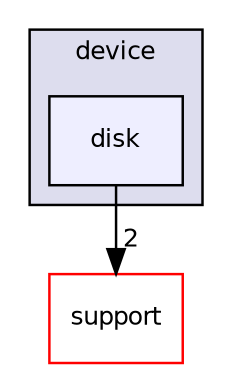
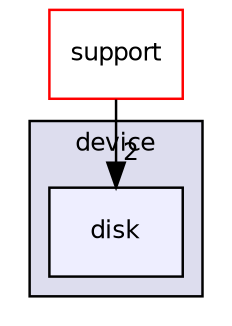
edge "disk" -> "support": reversed
